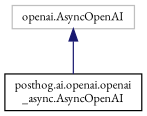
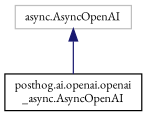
node "openai.AsyncOpenAI": label "openai.AsyncOpenAI" -> "async.AsyncOpenAI"
